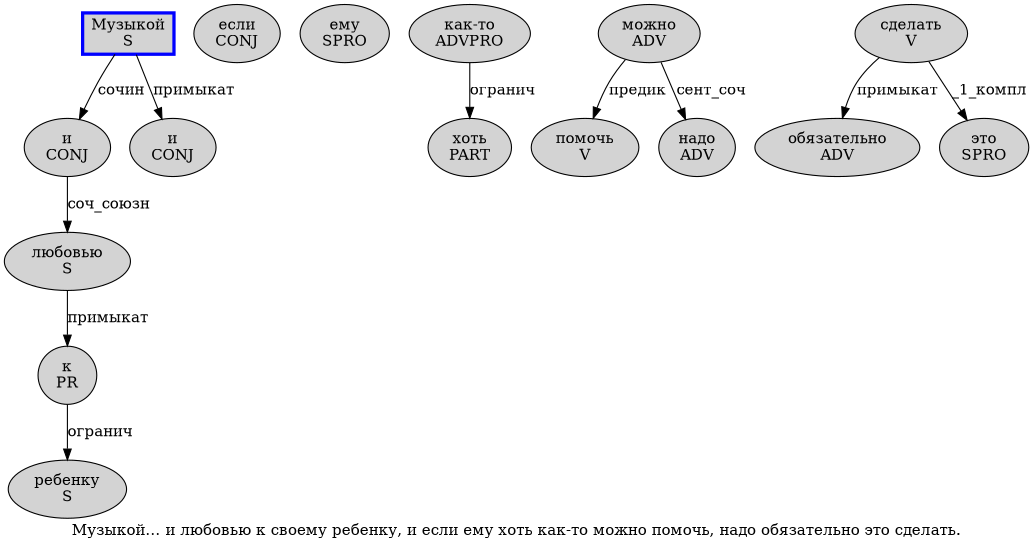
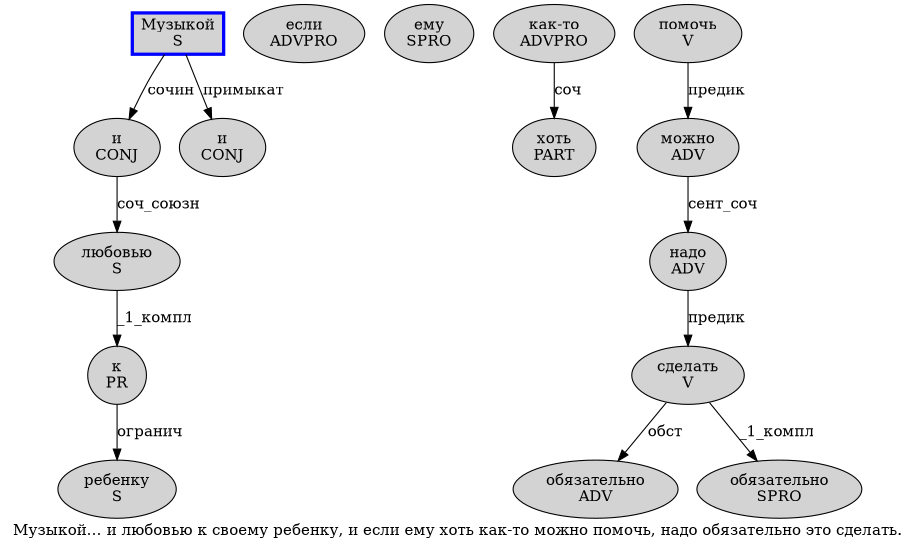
node "если CONJ": label "если CONJ" -> "если ADVPRO"
edge "можно ADV" -> "помочь V": reversed
edge "как-то ADVPRO" -> "хоть PART": label "огранич" -> "соч"
edge "сделать V" -> "обязательно ADV": label "примыкат" -> "обст"
node "это SPRO": label "это SPRO" -> "обязательно SPRO"
edge "надо ADV" -> "сделать V": added, label "предик"
edge "любовью S" -> "к PR": label "примыкат" -> "_1_компл"
